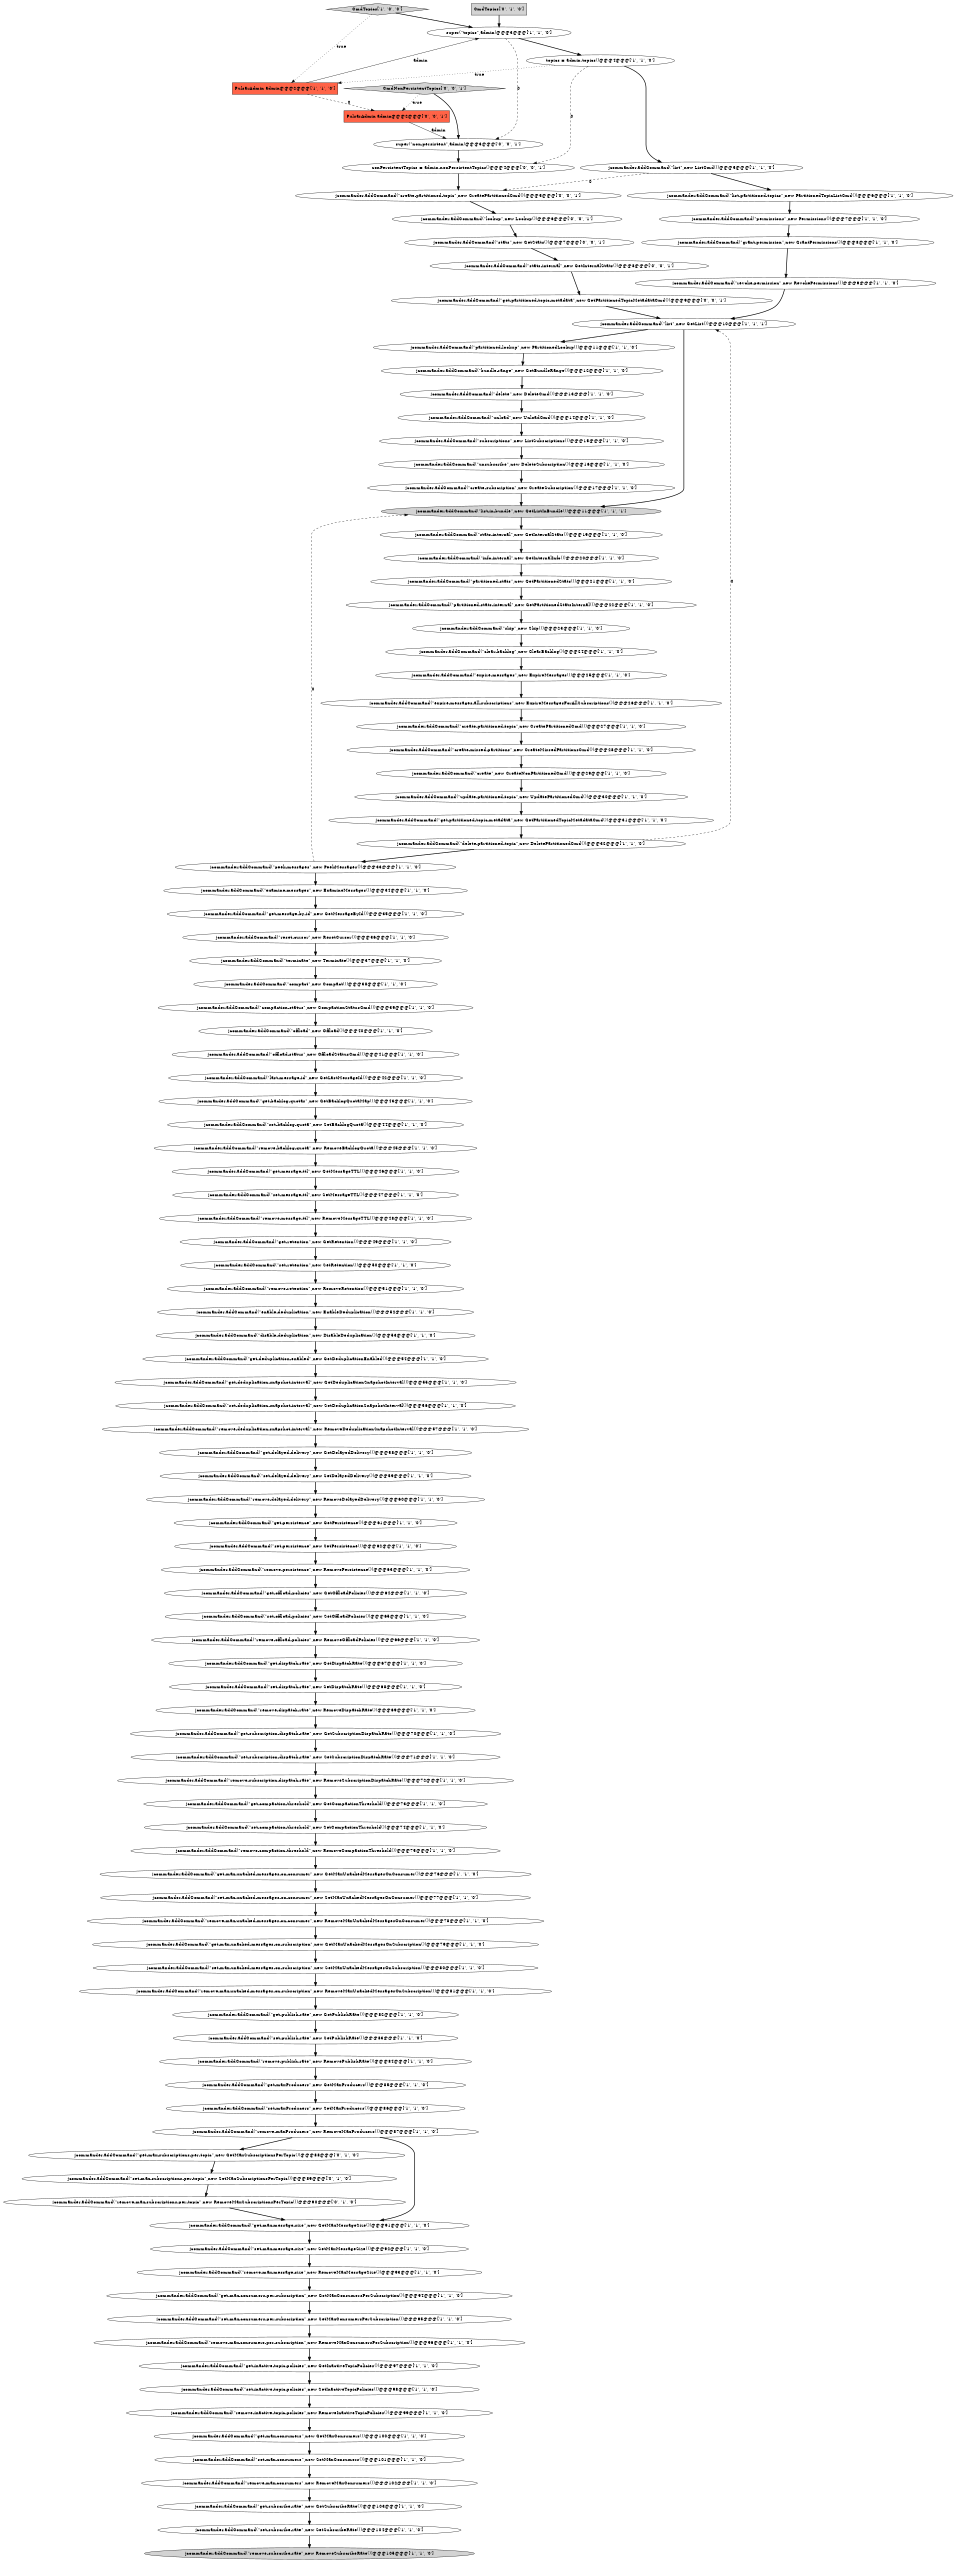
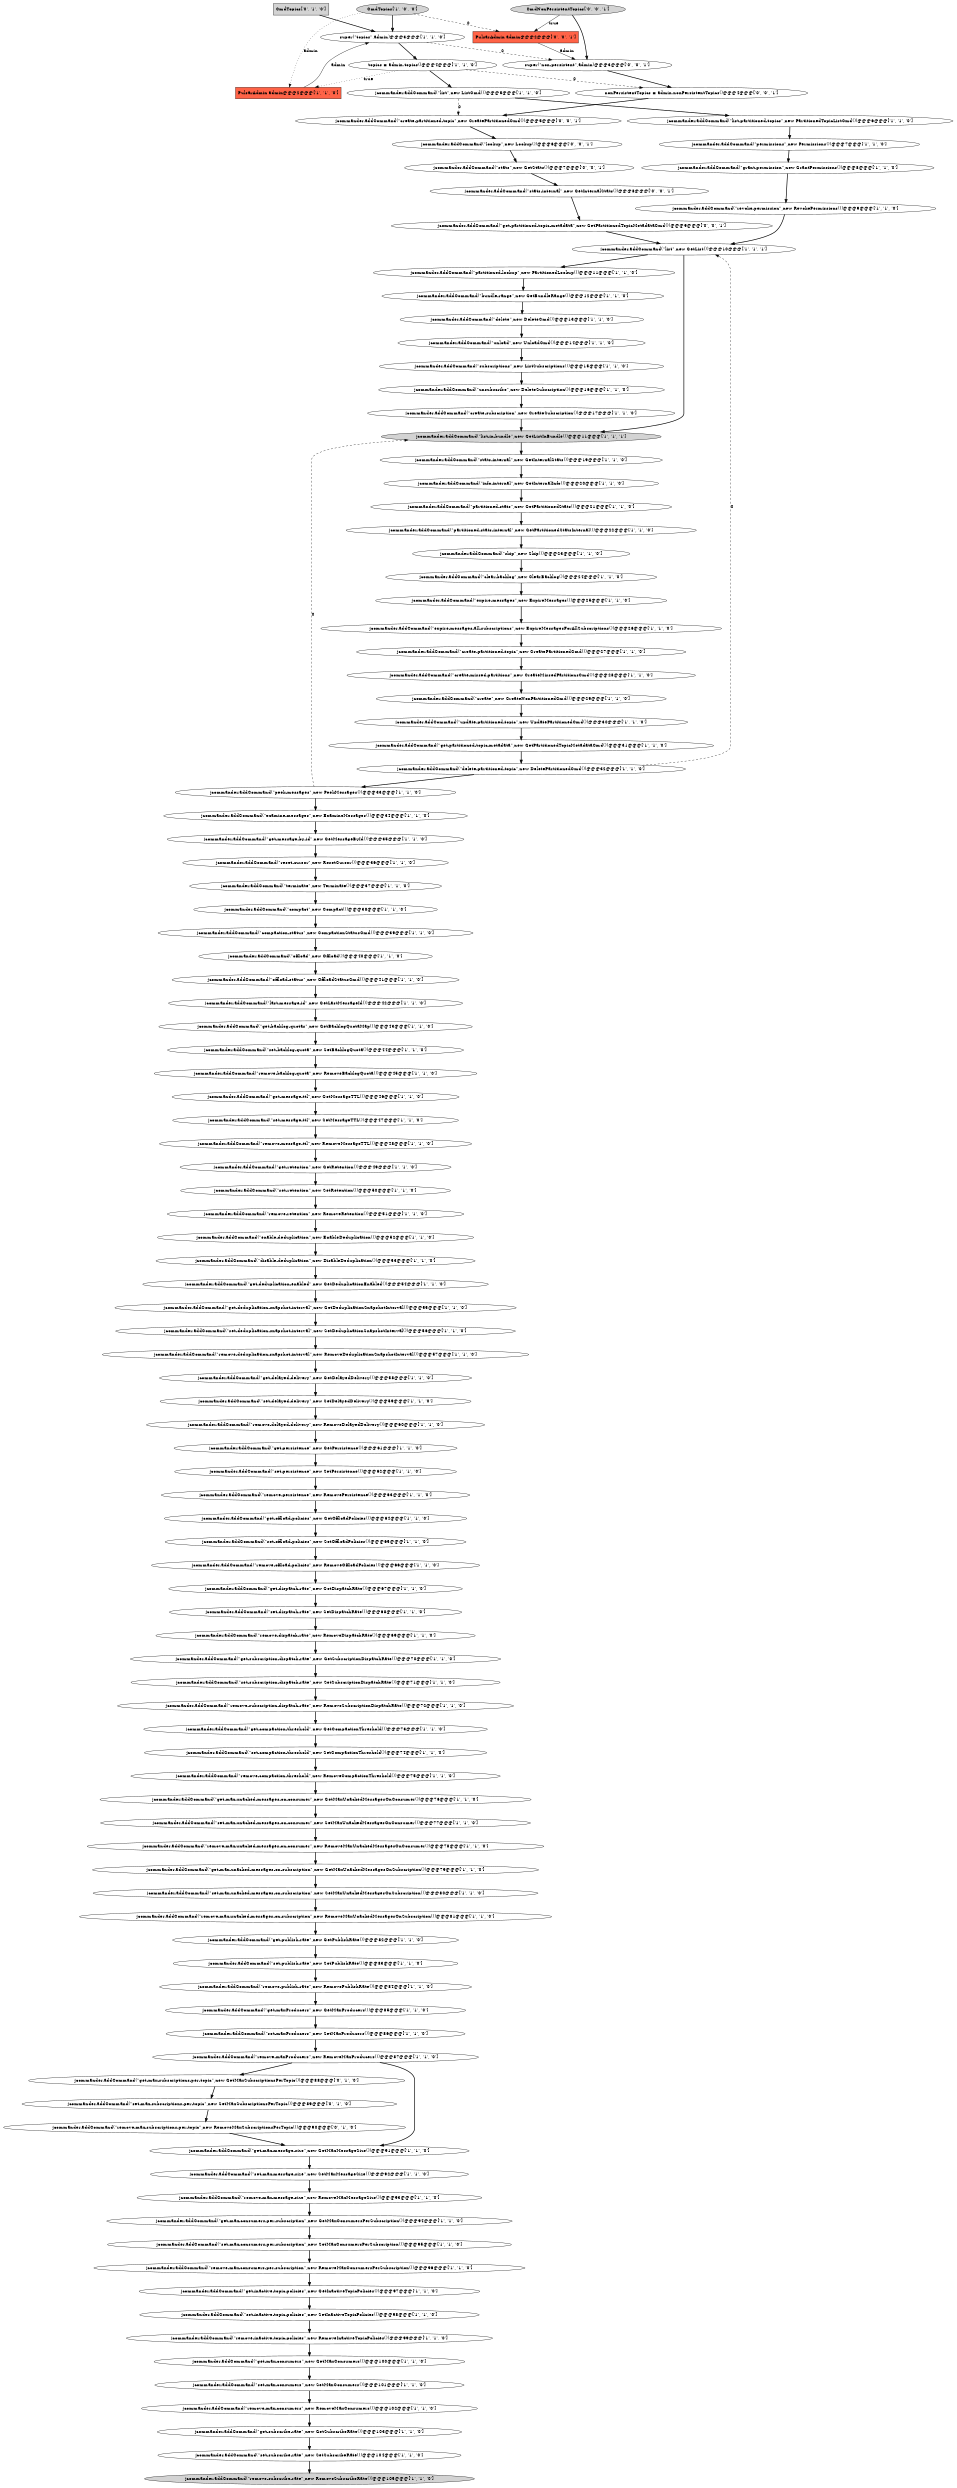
node "CmdTopics['1', '0', '0']": shape diamond -> ellipse
edge "CmdTopics['1', '0', '0']" -> "PulsarAdmin admin@@@2@@@['1', '1', '0']": label "true" -> "admin"
node "CmdNonPersistentTopics['0', '0', '1']": shape diamond -> ellipse
edge "CmdNonPersistentTopics['0', '0', '1']" -> "PulsarAdmin admin@@@2@@@['0', '0', '1']": style dotted -> solid
edge "PulsarAdmin admin@@@2@@@['1', '1', '0']" -> "PulsarAdmin admin@@@2@@@['0', '0', '1']": now "CmdTopics['1', '0', '0']" -> "PulsarAdmin admin@@@2@@@['0', '0', '1']"
